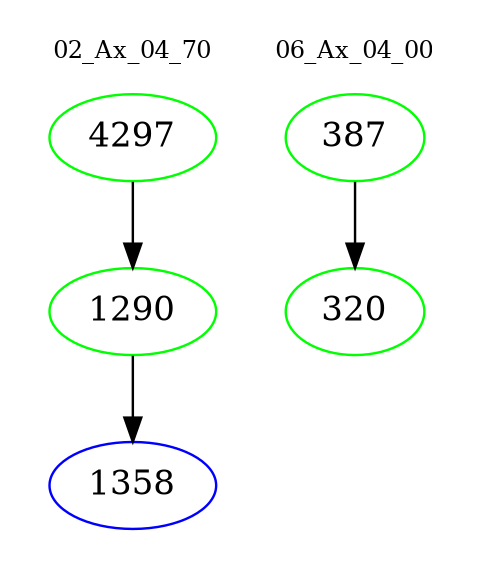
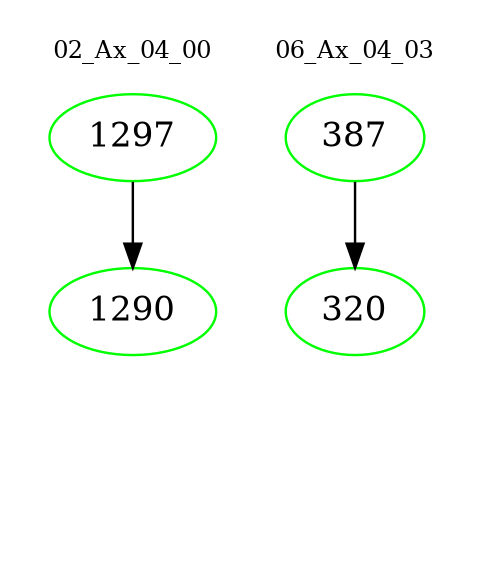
cluster "02_Ax_04_70": label "02_Ax_04_70" -> "02_Ax_04_00"
cluster "06_Ax_04_00": label "06_Ax_04_00" -> "06_Ax_04_03"
node "4297": label "4297" -> "1297"
node "1358": removed
